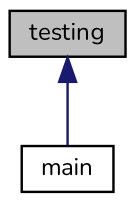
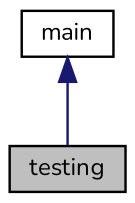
edge "main" -> "testing": reversed
